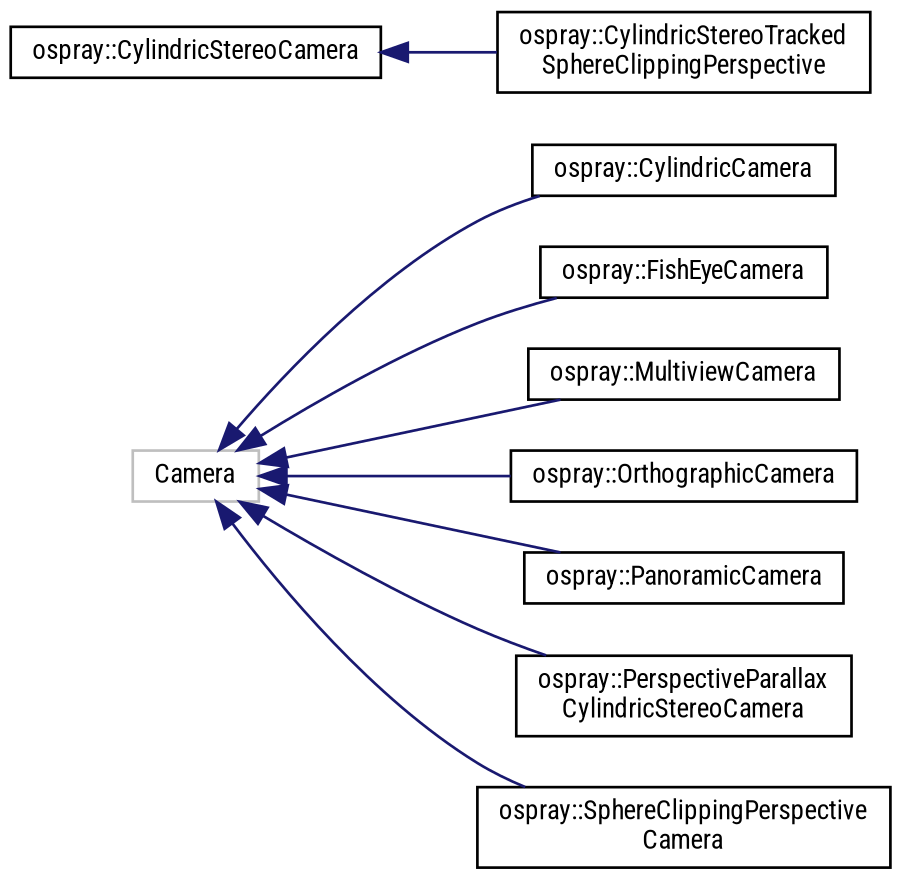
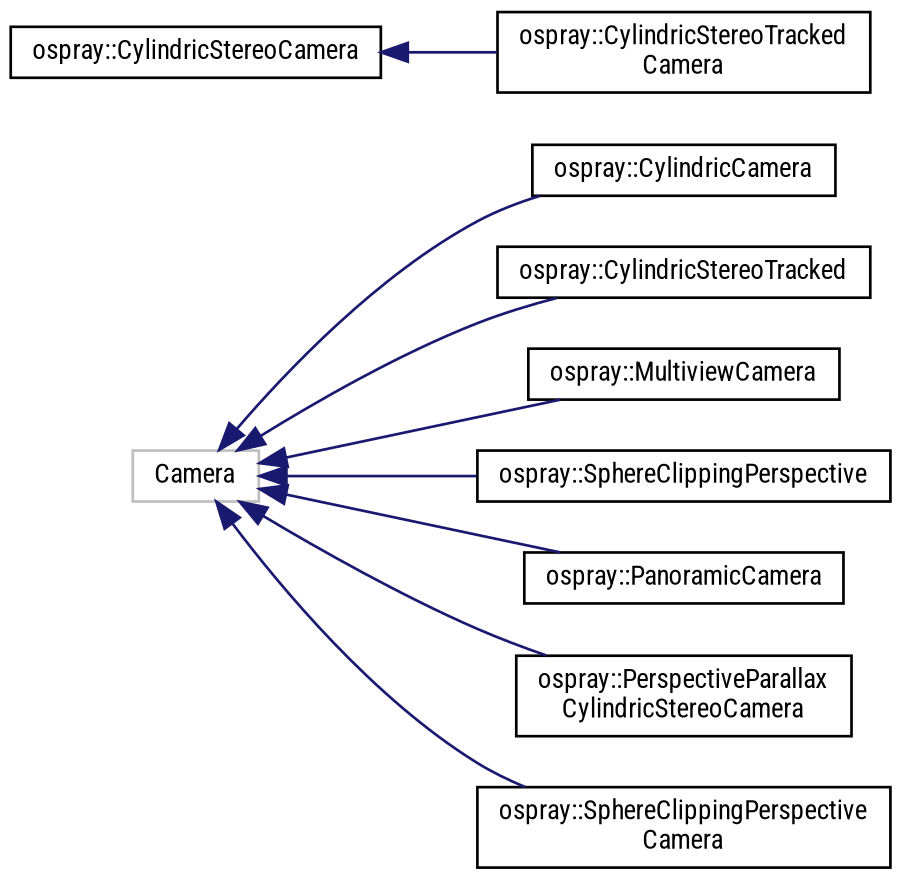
node "ospray::CylindricStereoTracked SphereClippingPerspective": label "ospray::CylindricStereoTracked SphereClippingPerspective" -> "ospray::CylindricStereoTracked Camera"
node "ospray::FishEyeCamera": label "ospray::FishEyeCamera" -> "ospray::CylindricStereoTracked"
node "ospray::OrthographicCamera": label "ospray::OrthographicCamera" -> "ospray::SphereClippingPerspective"
